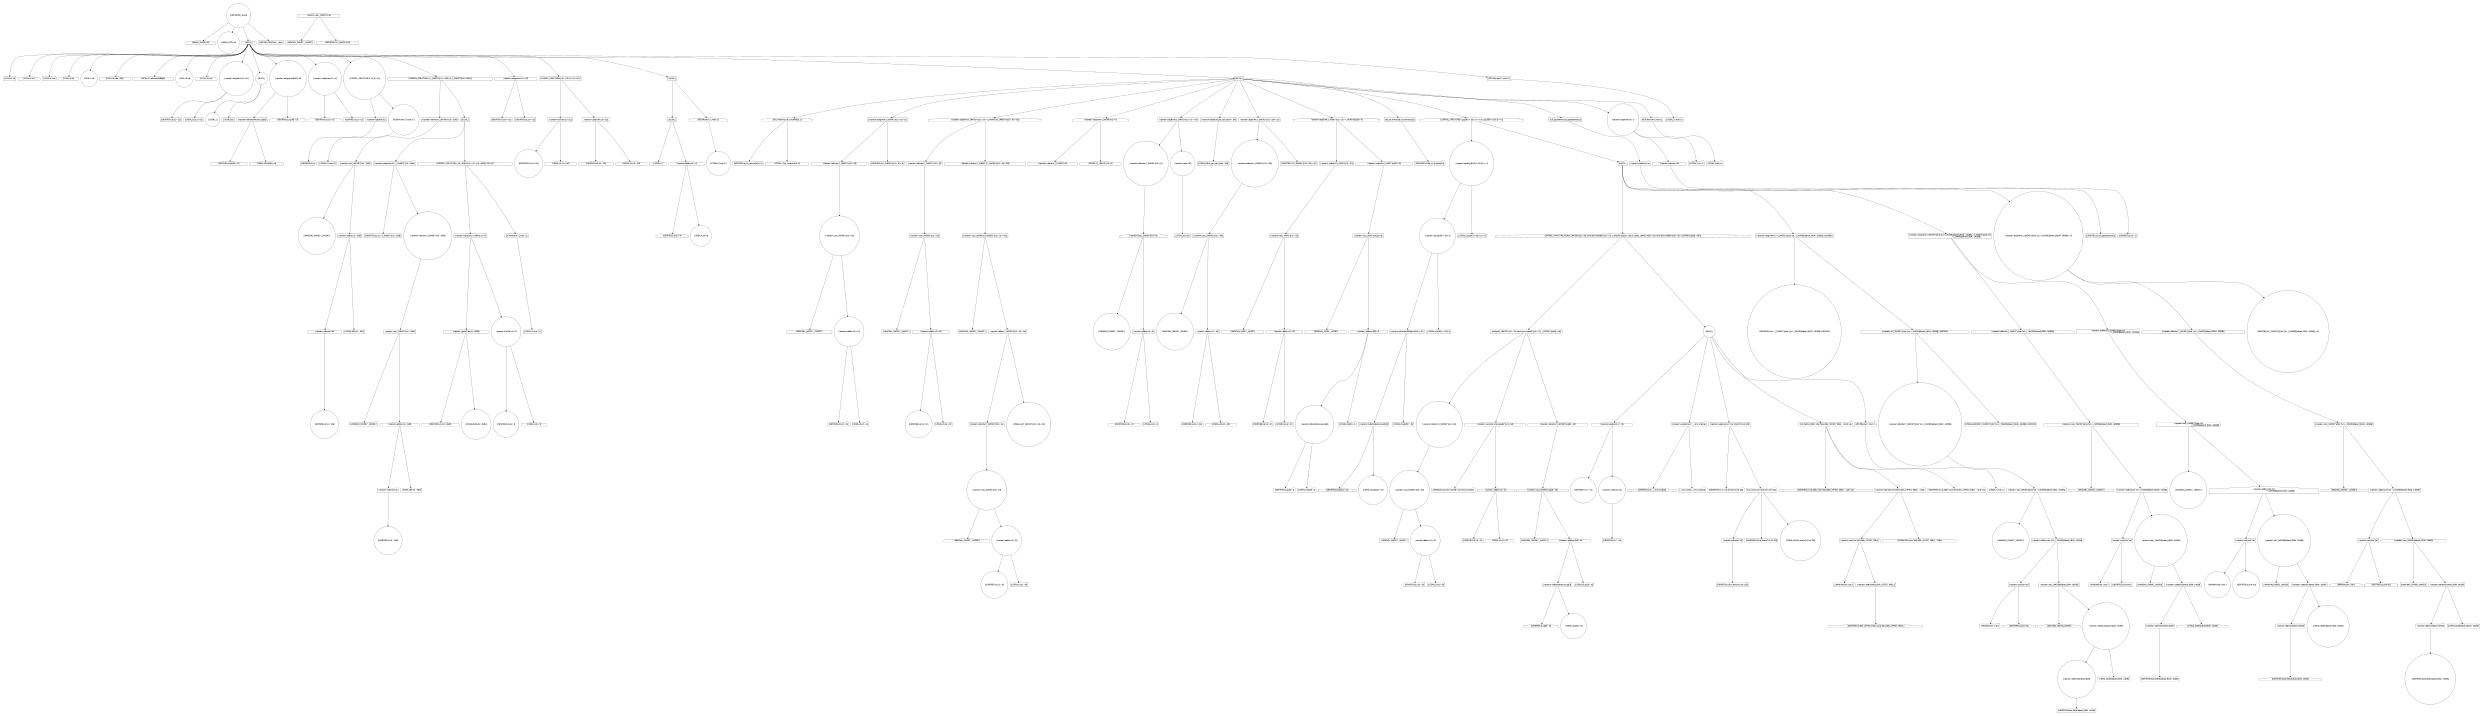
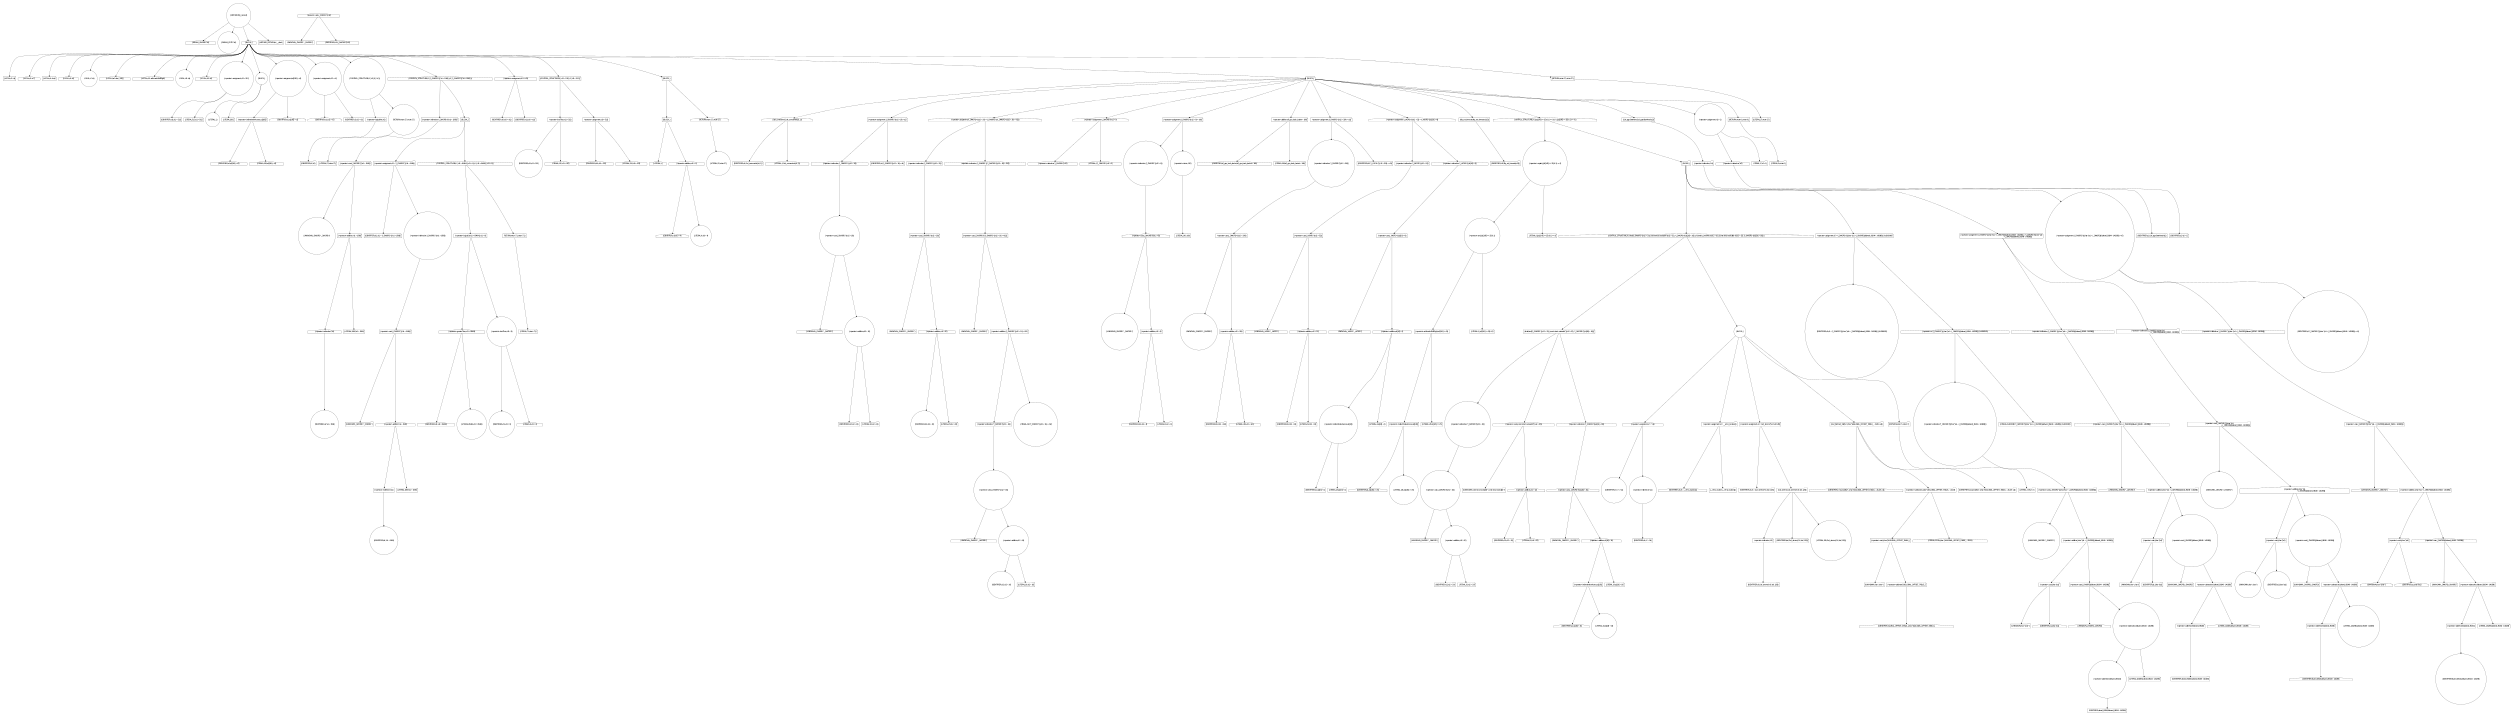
node "(IDENTIFIER,elf_gnu_hash_bucket,elf_gnu_hash_bucket + 188)": added
node "(IDENTIFIER,v11,*(_DWORD *)(v12 + 324) = v11)": label "(IDENTIFIER,v11,*(_DWORD *)(v12 + 324) = v11)" -> "(IDENTIFIER,v11,*(_LOCAL *)(v12 + 324) = v11)"
